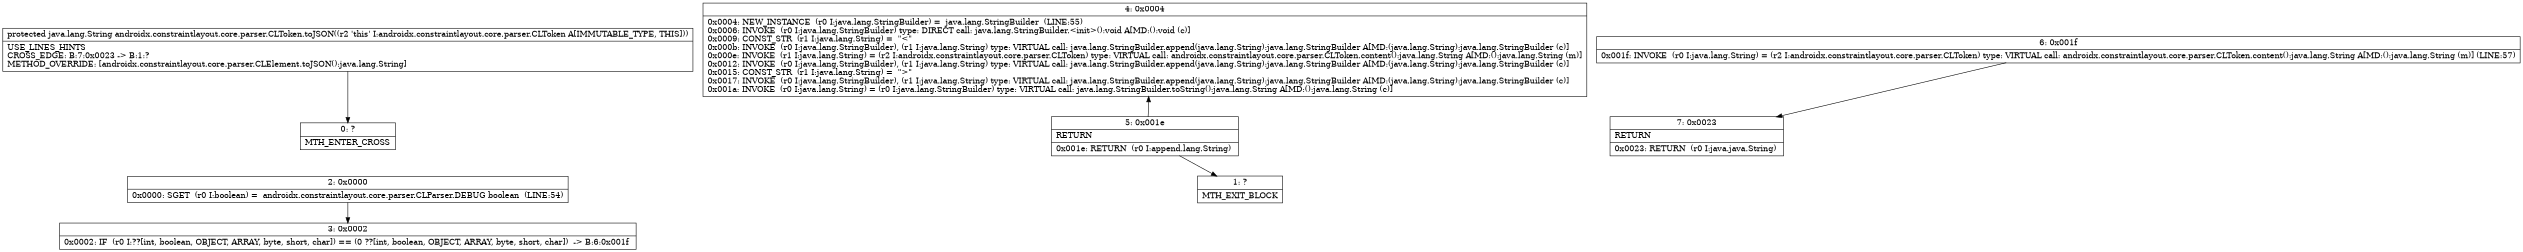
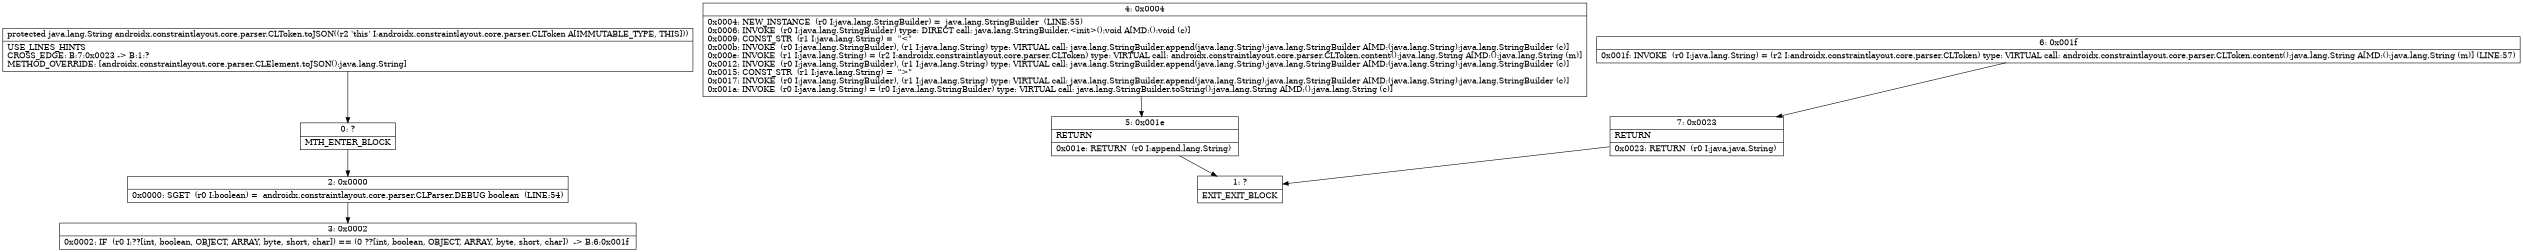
edge "5: 0x001e" -> "4: 0x0004": reversed
node "0: ?": text "MTH_ENTER_CROSS" -> "MTH_ENTER_BLOCK"
edge "0: ?" -> "2: 0x0000": added
edge "7: 0x0023" -> "1: ?": added
node "1: ?": text "MTH_EXIT_BLOCK" -> "EXIT_EXIT_BLOCK"
